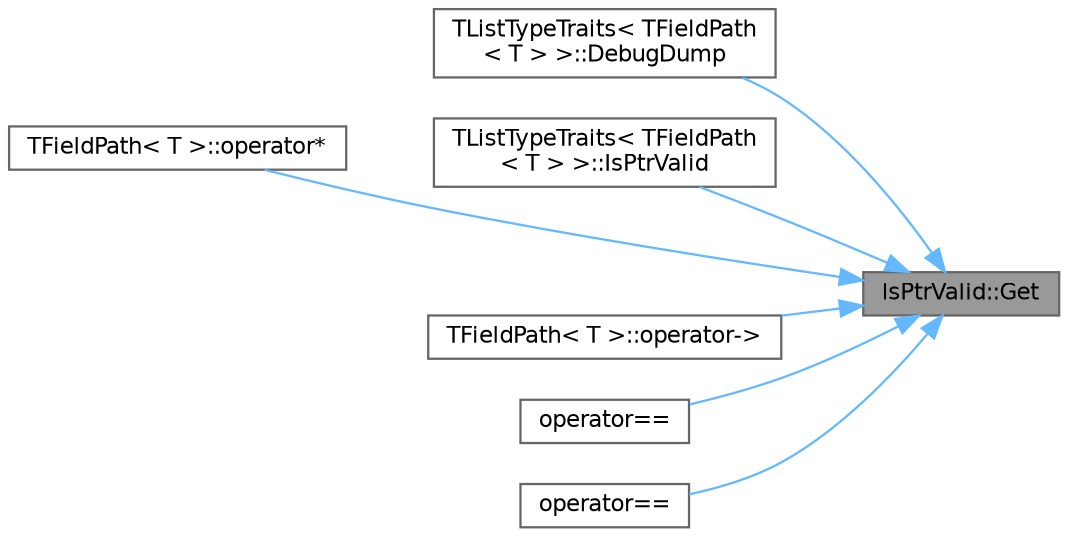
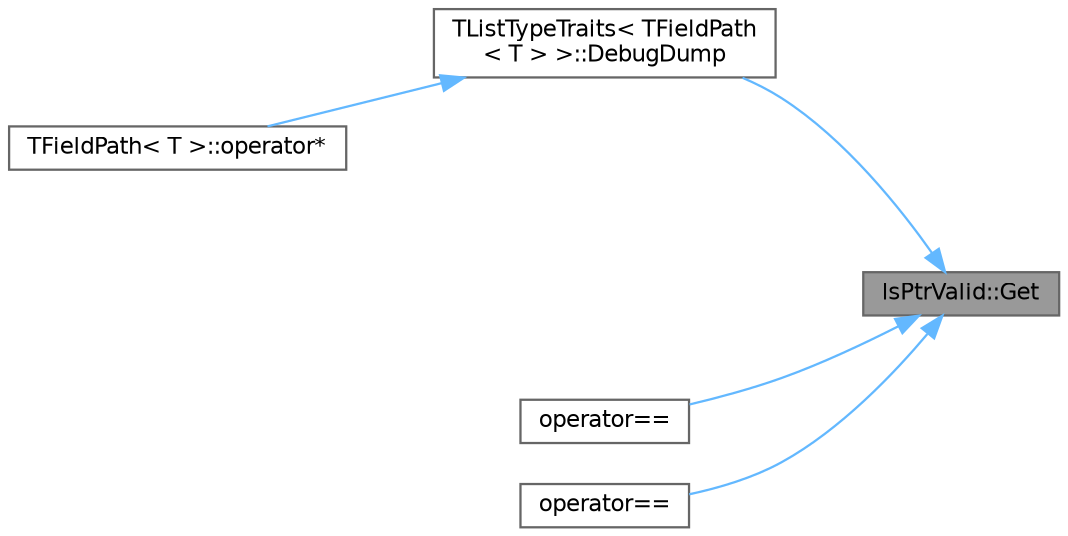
node "TListTypeTraits< TFieldPath < T > >::IsPtrValid": removed
edge "TFieldPath< T >::operator*" -> "IsPtrValid::Get": now "TFieldPath< T >::operator*" -> "TListTypeTraits< TFieldPath < T > >::DebugDump"
node "TFieldPath< T >::operator->": removed
